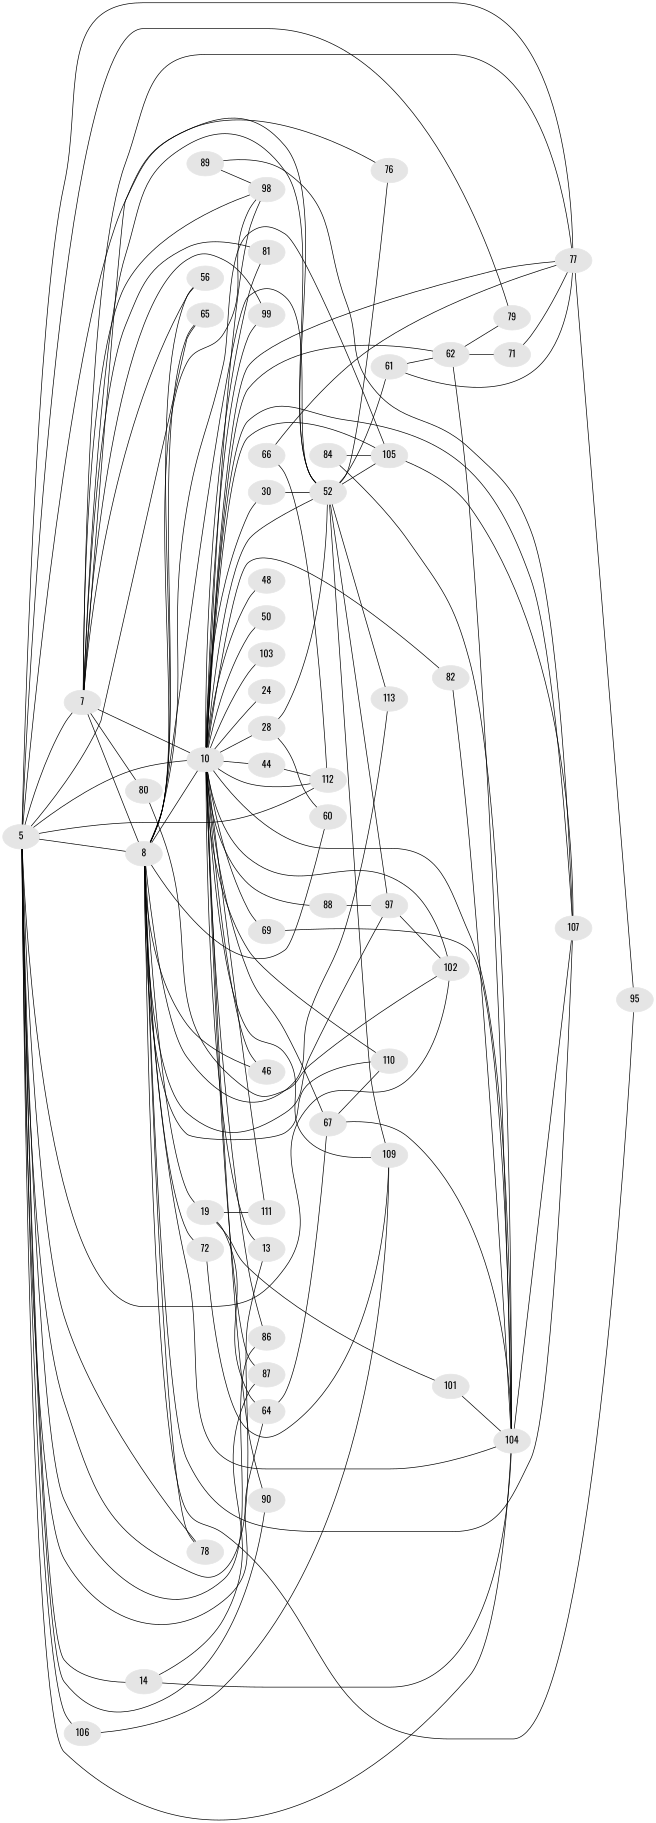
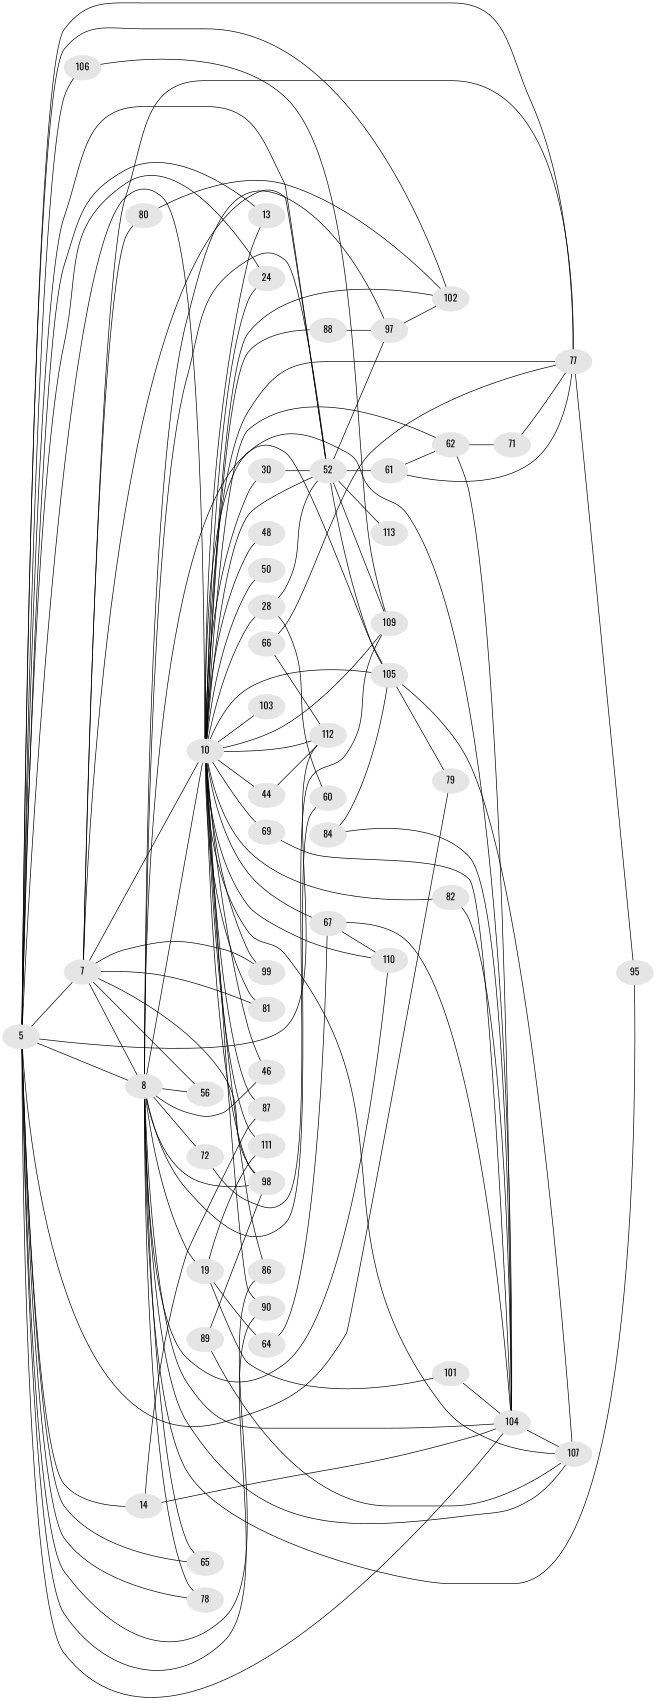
node "76": removed
edge "79" -- "62": now "79" -- "105"
edge "113" -- "8": removed
edge "5" -- "64": now "5" -- "24"
